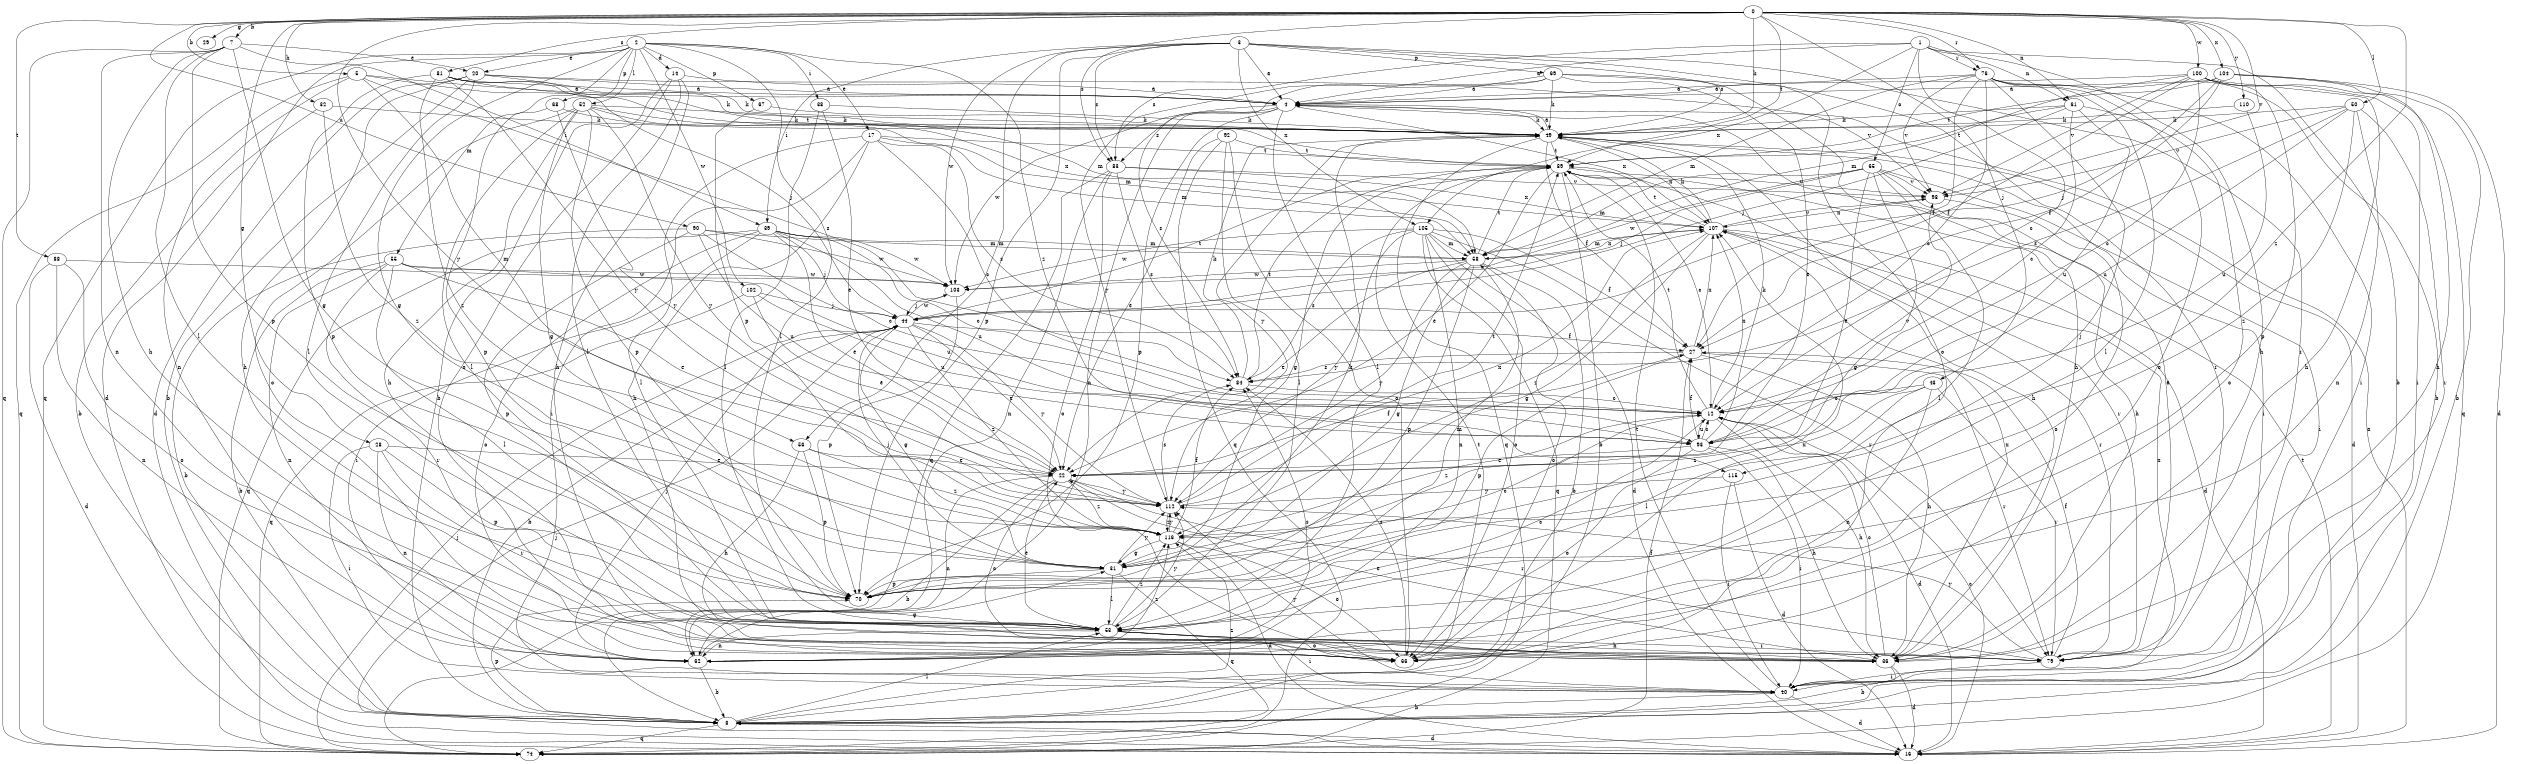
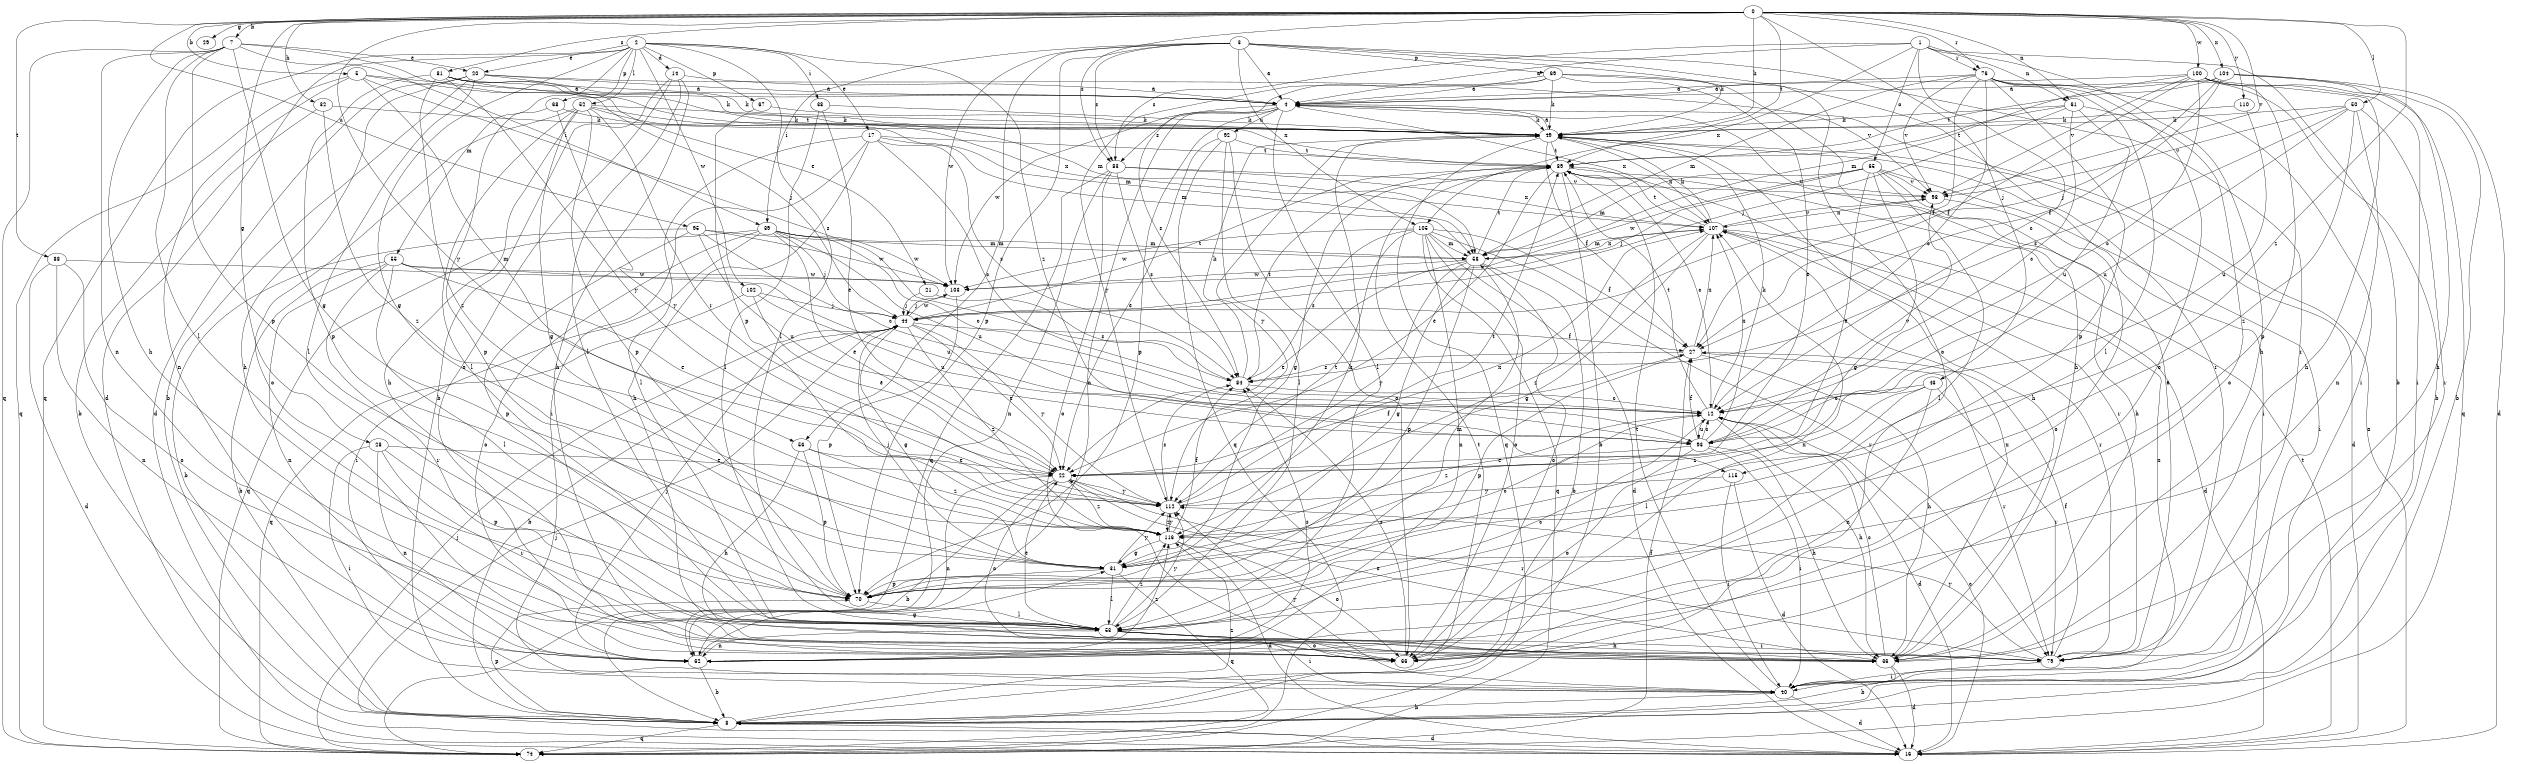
edge "3" -> "49": label "s" -> "k"
edge "4" -> "92": added, label "u"
node "90": label "90" -> "95"
node "21": added
edge "52" -> "112": label "y" -> "r"
edge "76" -> "70": label "j" -> "p"
edge "105" -> "112": label "y" -> "t"
edge "8" -> "53": now "70" -> "53"
